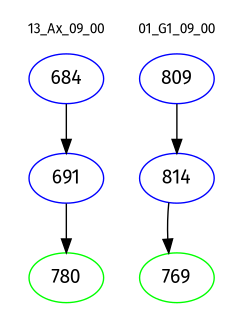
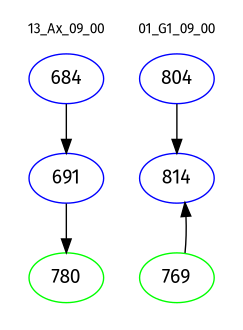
node "809": label "809" -> "804"
edge "814" -> "769": reversed
